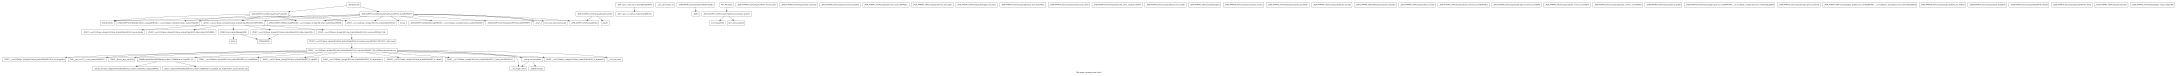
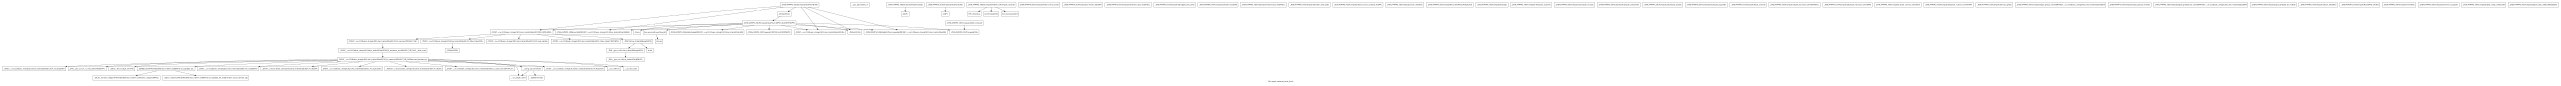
node "_ZN9LAMMPS_NS7Compute15remove_bias_allEv": removed
node "_ZN9LAMMPS_NS7Compute15reset_extra_dofEv": removed
node "_ZN9LAMMPS_NS7Compute12restore_biasEiPd": added
node "_ZN9LAMMPS_NS7Compute11lock_enableEv": added
node "_ZN9LAMMPS_NS7Compute9init_listEiPNS_9NeighListE": added
node "_ZN9LAMMPS_NS7Compute14compute_scalarEv": added
node "_ZN9LAMMPS_NS7Compute6unlockEPNS_3FixE": removed
node "_ZN9LAMMPS_NS7Compute12memory_usageEv": added
node "_ZN9LAMMPS_NS7Compute19pair_tally_callbackEiiiidddddd": added
edge "_ZNSaIcEC1Ev" -> "_ZN9LAMMPS_NS15ComputeHeatFlux4initEv": reversed
edge "MPI_Allreduce" -> "_ZN9LAMMPS_NS15ComputeHeatFlux14compute_vectorEv": reversed
edge "_ZN9LAMMPS_NS15ComputeHeatFluxC2EPNS_6LAMMPSEiPPc" -> "strcmp": now "llvm.umul.with.overflow.i64" -> "strcmp"
edge "_ZN9LAMMPS_NS15ComputeHeatFluxD2Ev" -> "_ZN9LAMMPS_NS7ComputeD2Ev": now "_ZN9LAMMPS_NS7Compute10dof_removeEi" -> "_ZN9LAMMPS_NS7ComputeD2Ev"
edge "_ZNSt11char_traitsIcE6lengthEPKc" -> "_ZNSaIcED2Ev": now "_ZNSt11char_traitsIcE6lengthEPKc" -> "_ZN9__gnu_cxx11char_traitsIcE6lengthEPKc"
node "__cxa_rethrow": added
